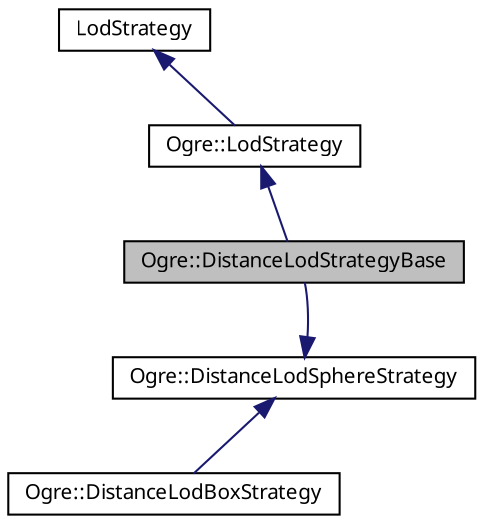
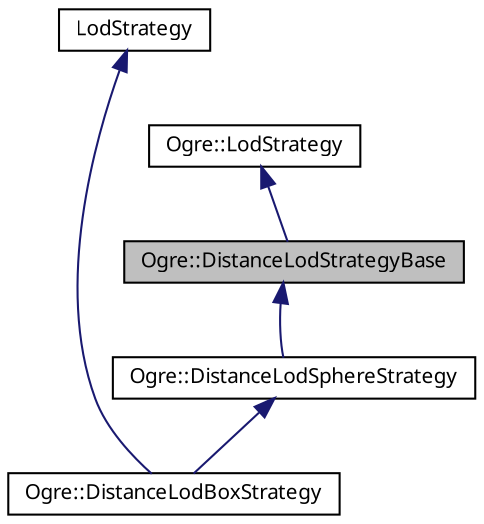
edge "Ogre::LodStrategy" -> "LodStrategy": now "Ogre::DistanceLodBoxStrategy" -> "LodStrategy"
edge "Ogre::DistanceLodStrategyBase" -> "Ogre::DistanceLodSphereStrategy": reversed
